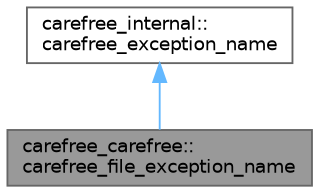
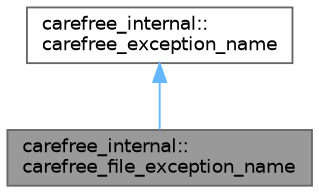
node "carefree_carefree:: carefree_file_exception_name": label "carefree_carefree:: carefree_file_exception_name" -> "carefree_internal:: carefree_file_exception_name"
